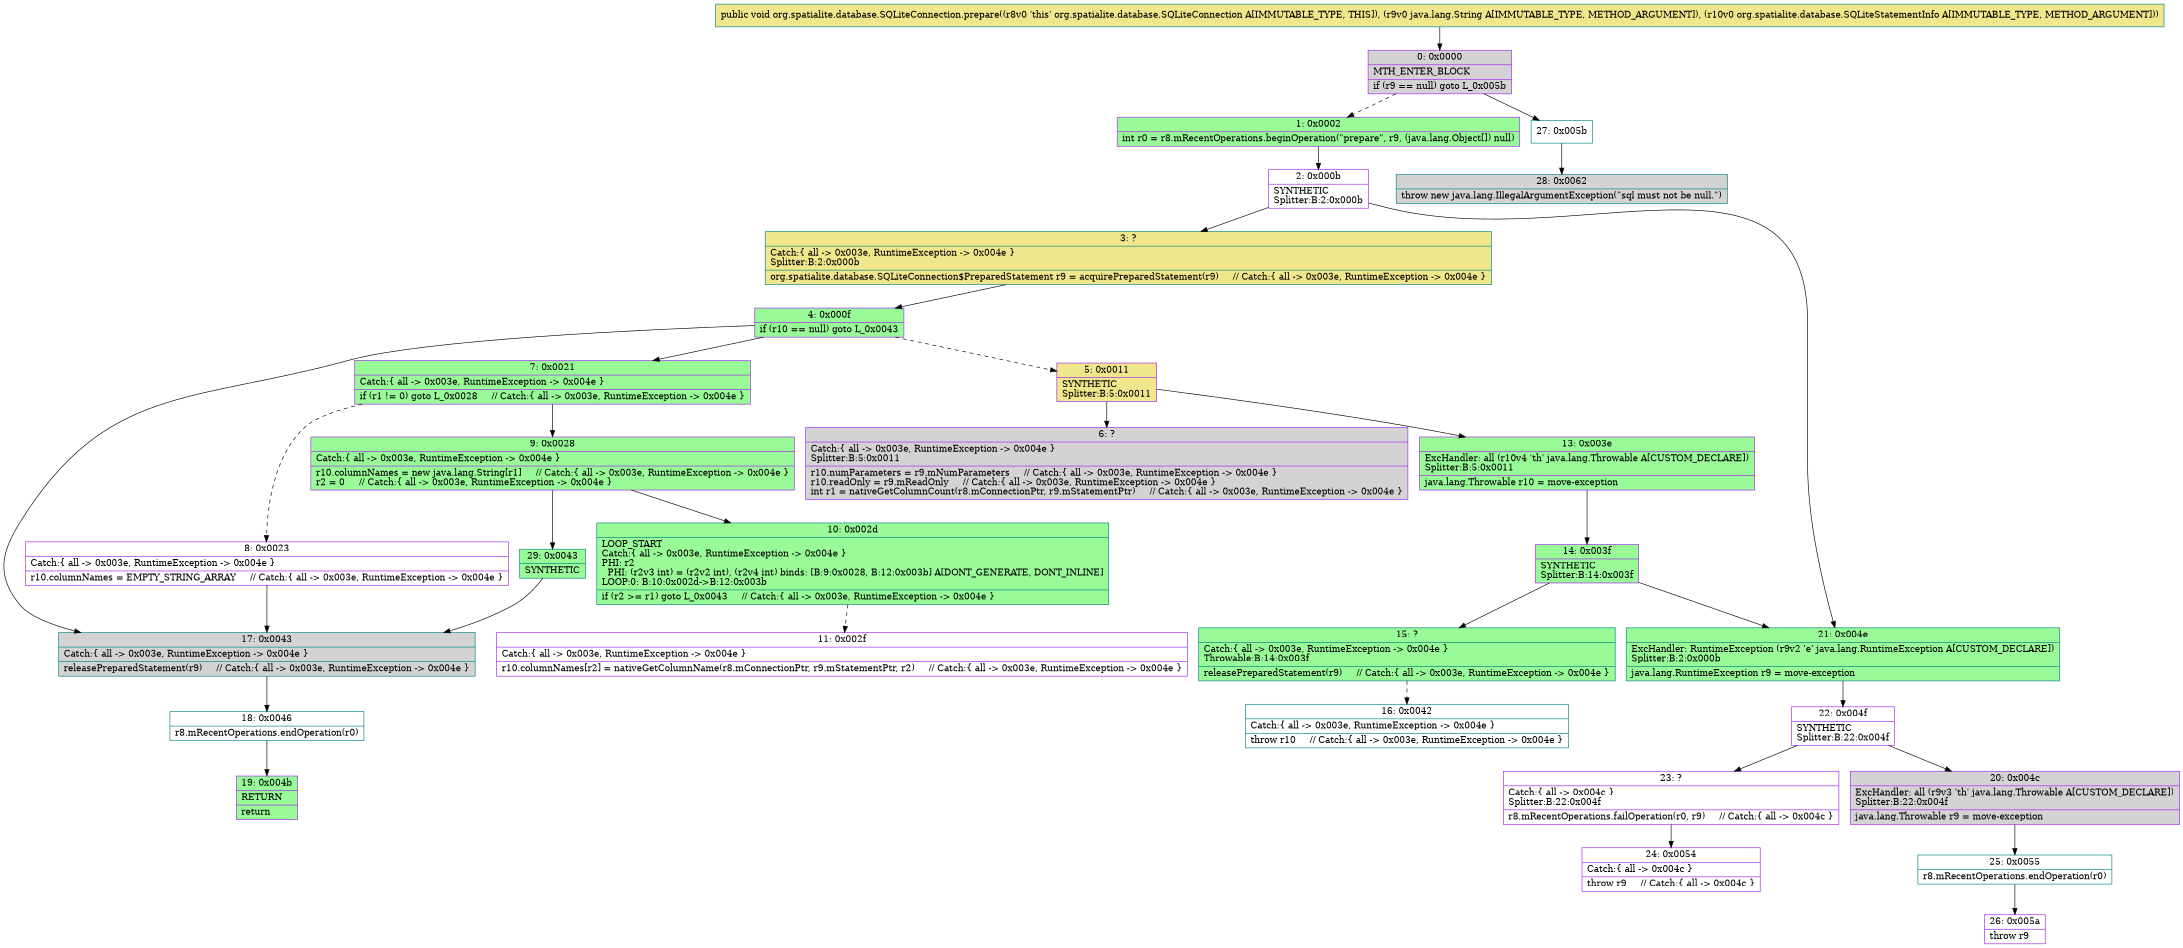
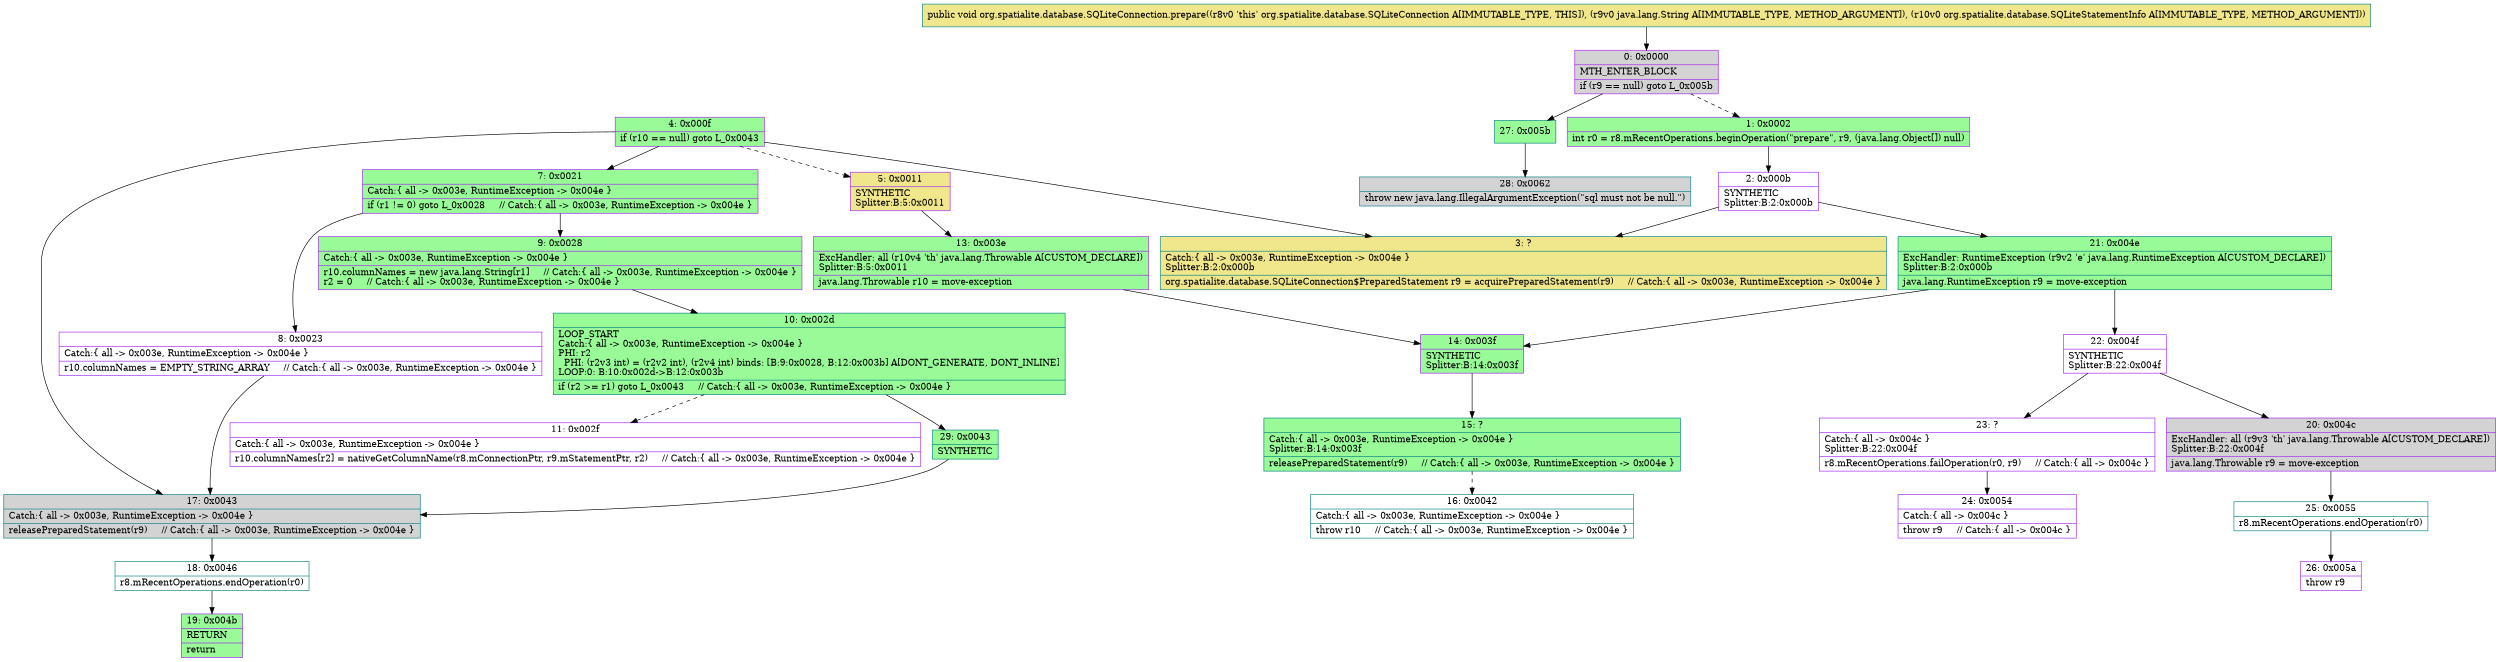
node "27: 0x005b": fillcolor white -> palegreen
edge "3: ?" -> "4: 0x000f": reversed
edge "7: 0x0021" -> "8: 0x0023": style dashed -> solid
node "6: ?": removed
edge "9: 0x0028" -> "29: 0x0043": now "10: 0x002d" -> "29: 0x0043"
edge "14: 0x003f" -> "21: 0x004e": reversed
node "15: ?": text "Throwable:B:14:0x003f" -> "Splitter:B:14:0x003f"
